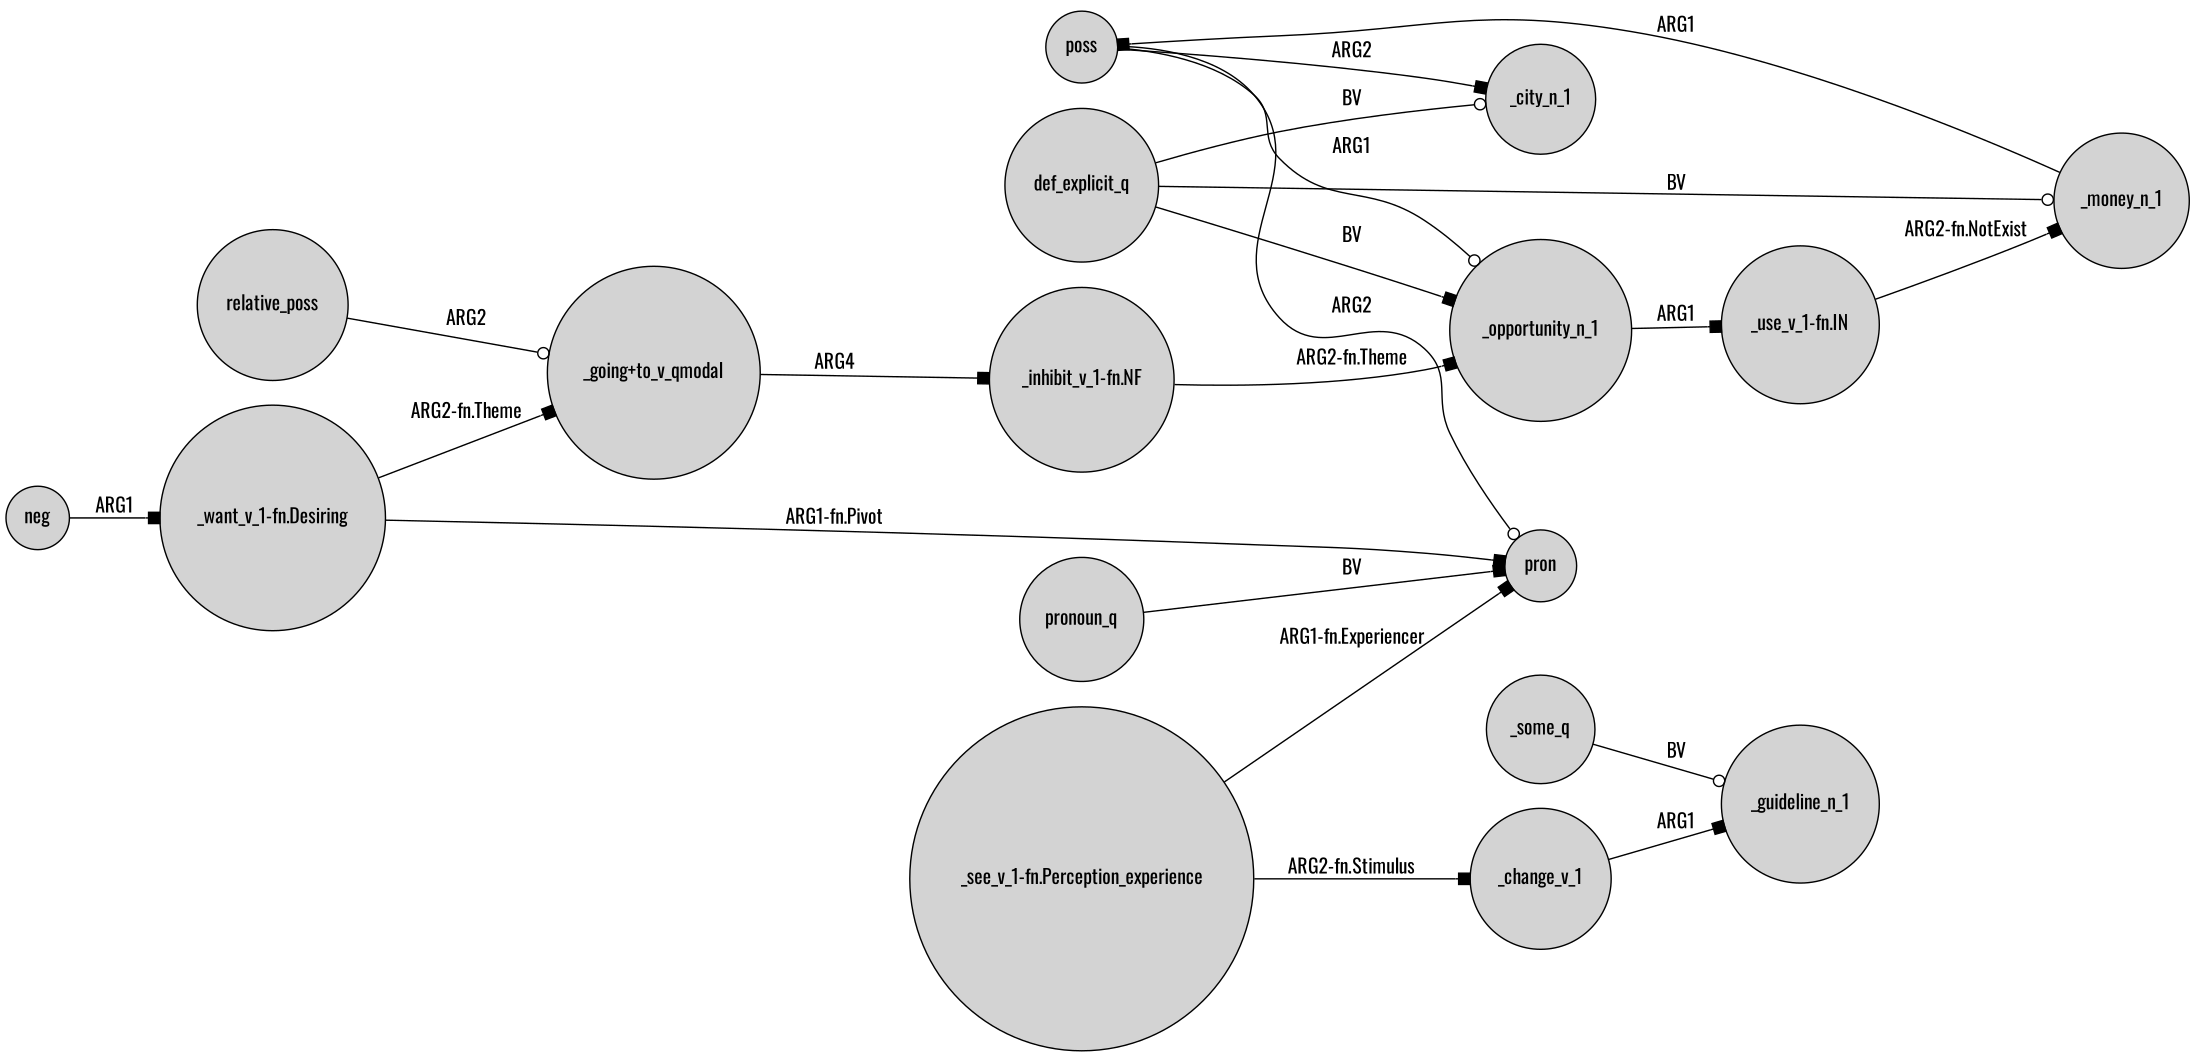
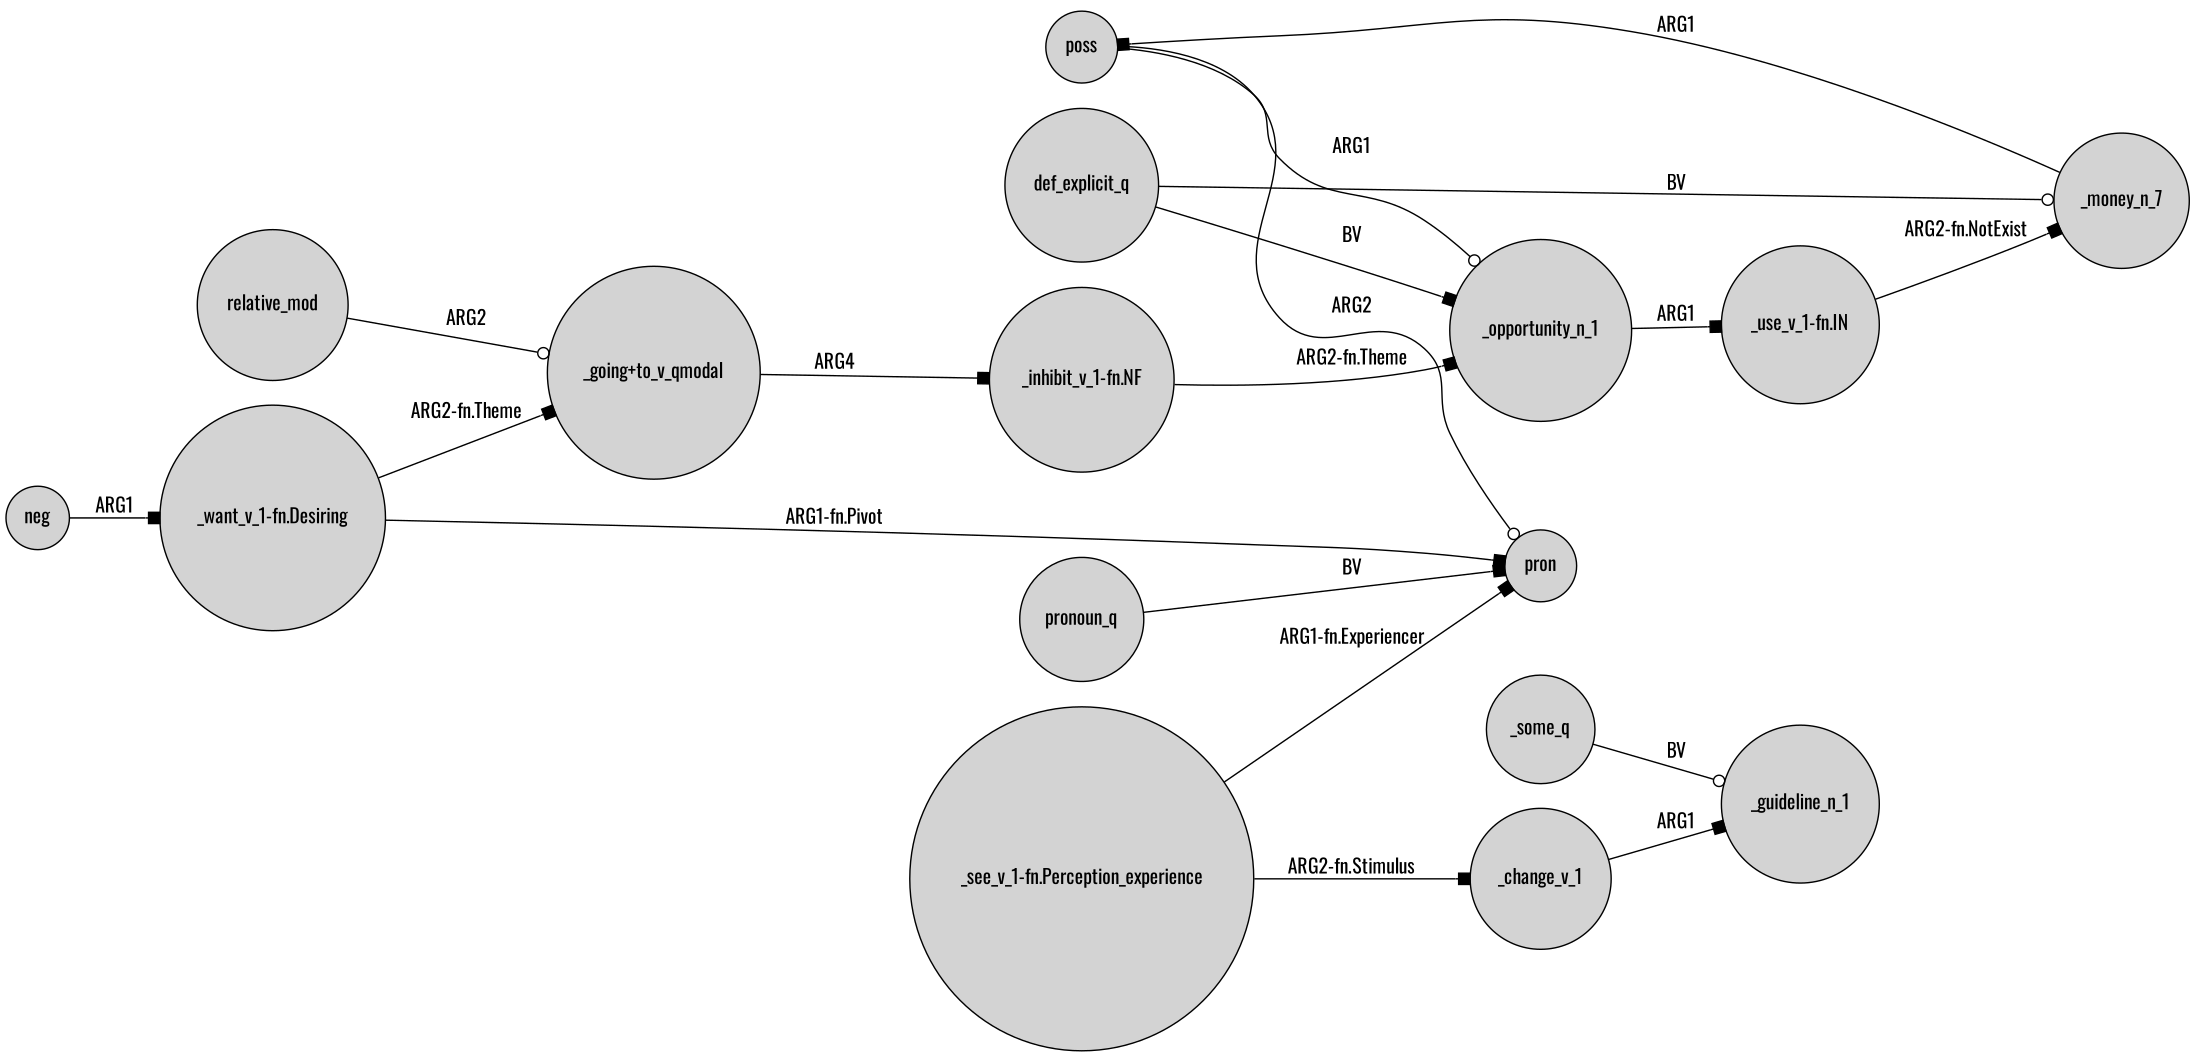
node "_city_n_1": removed
node "_money_n_1": label "_money_n_1" -> "_money_n_7"
node "relative_poss": label "relative_poss" -> "relative_mod"
